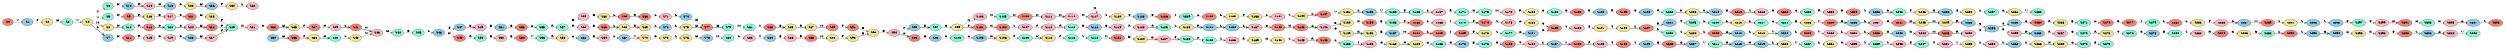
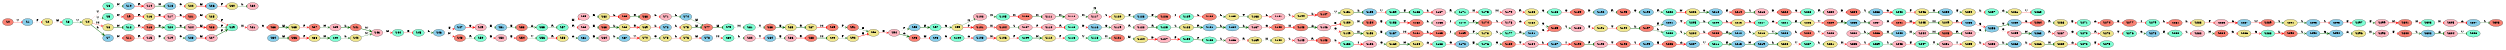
node "S529": label "S529" -> "S129"
edge "S228" -> "S232": removed, label "L"
